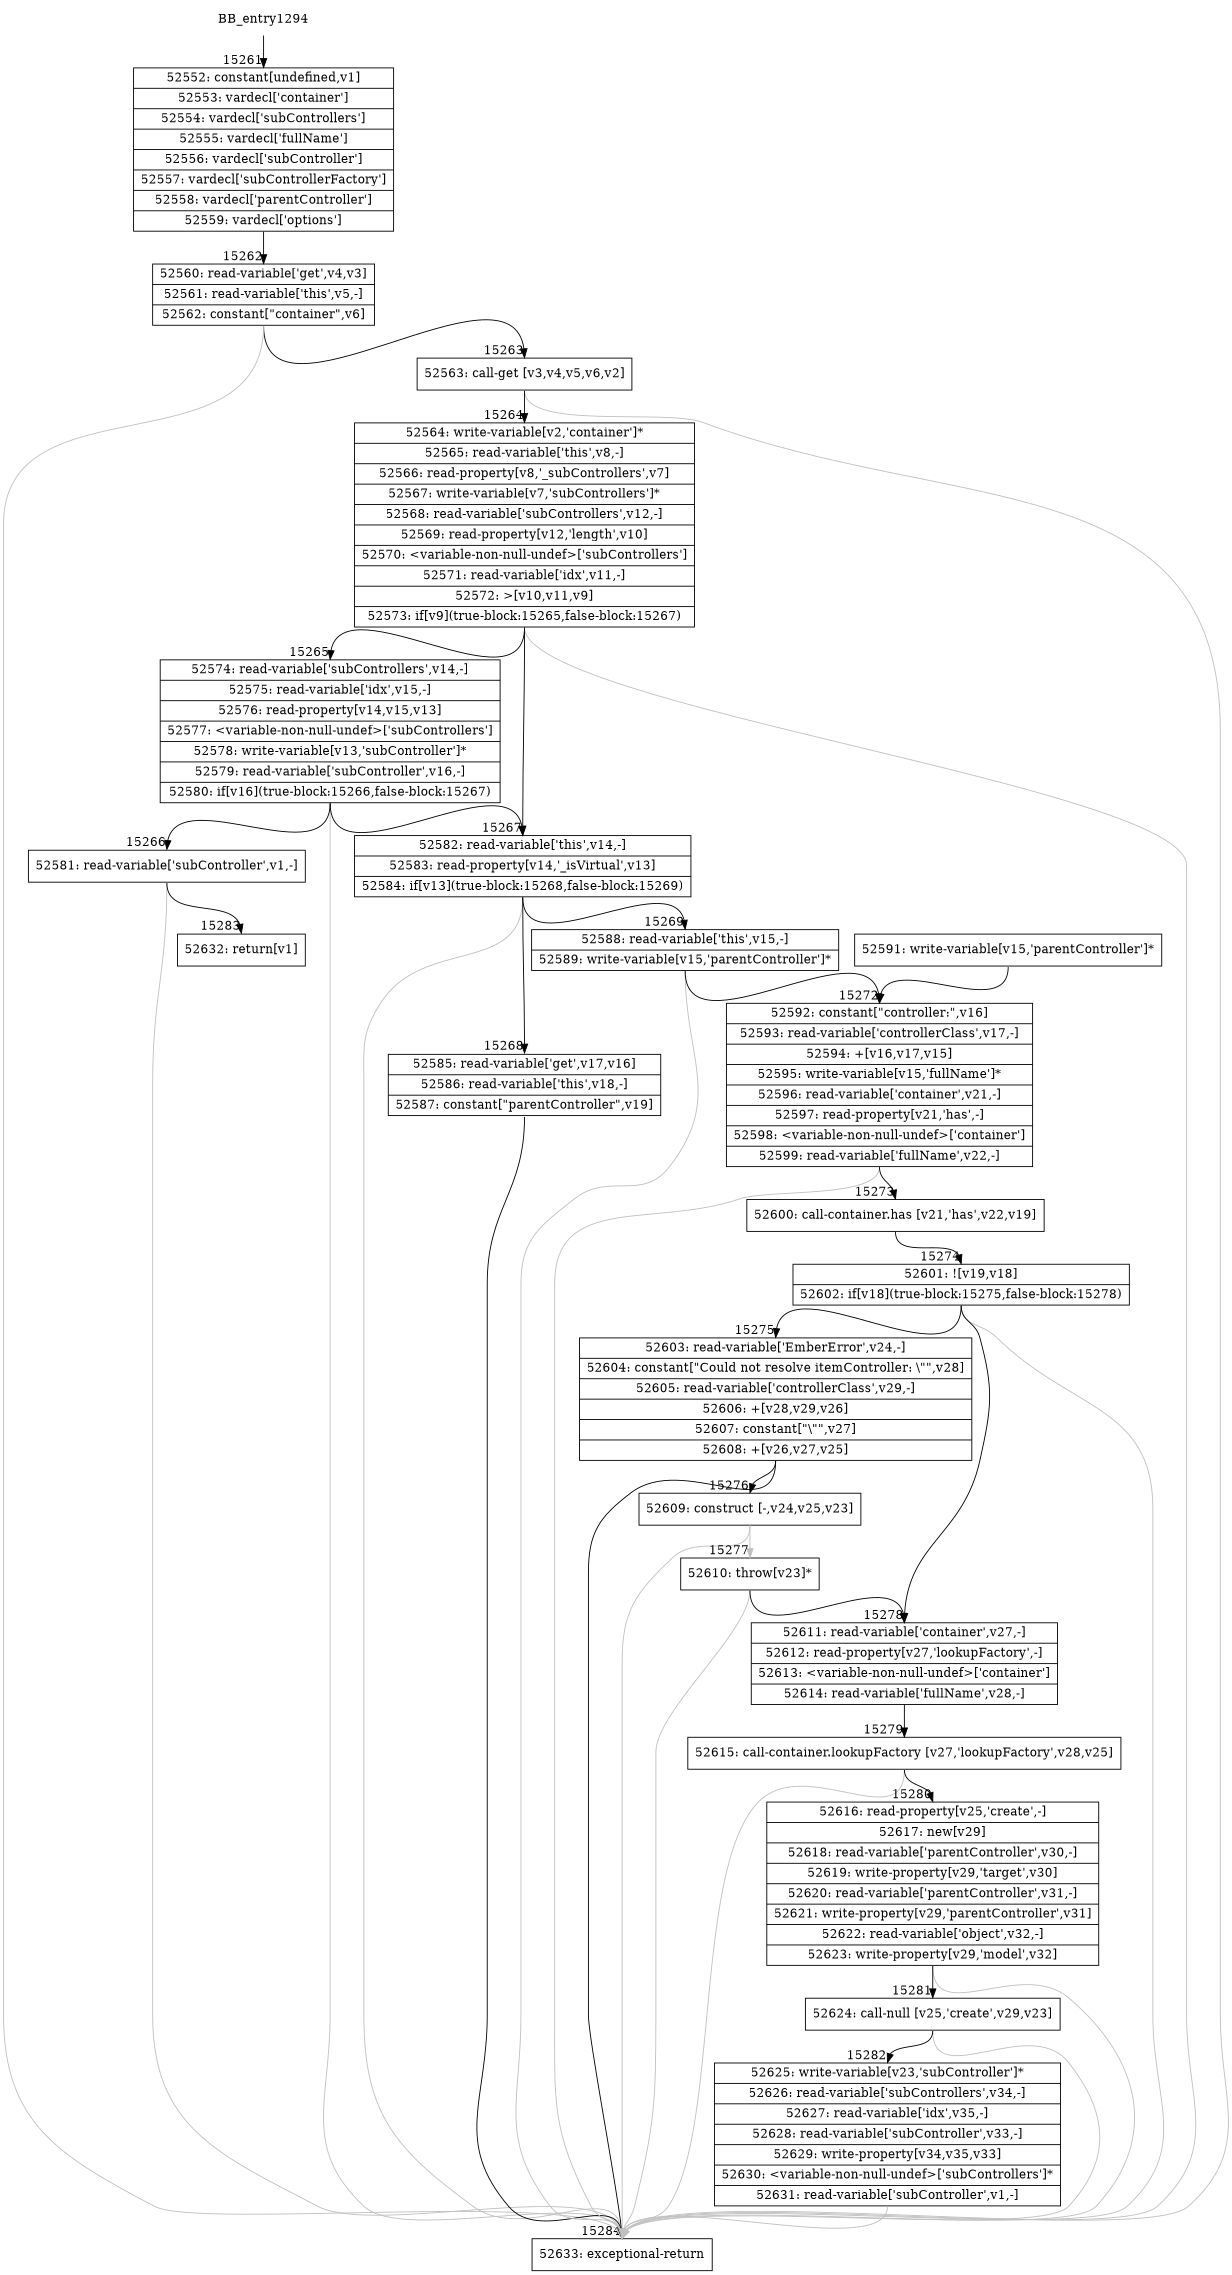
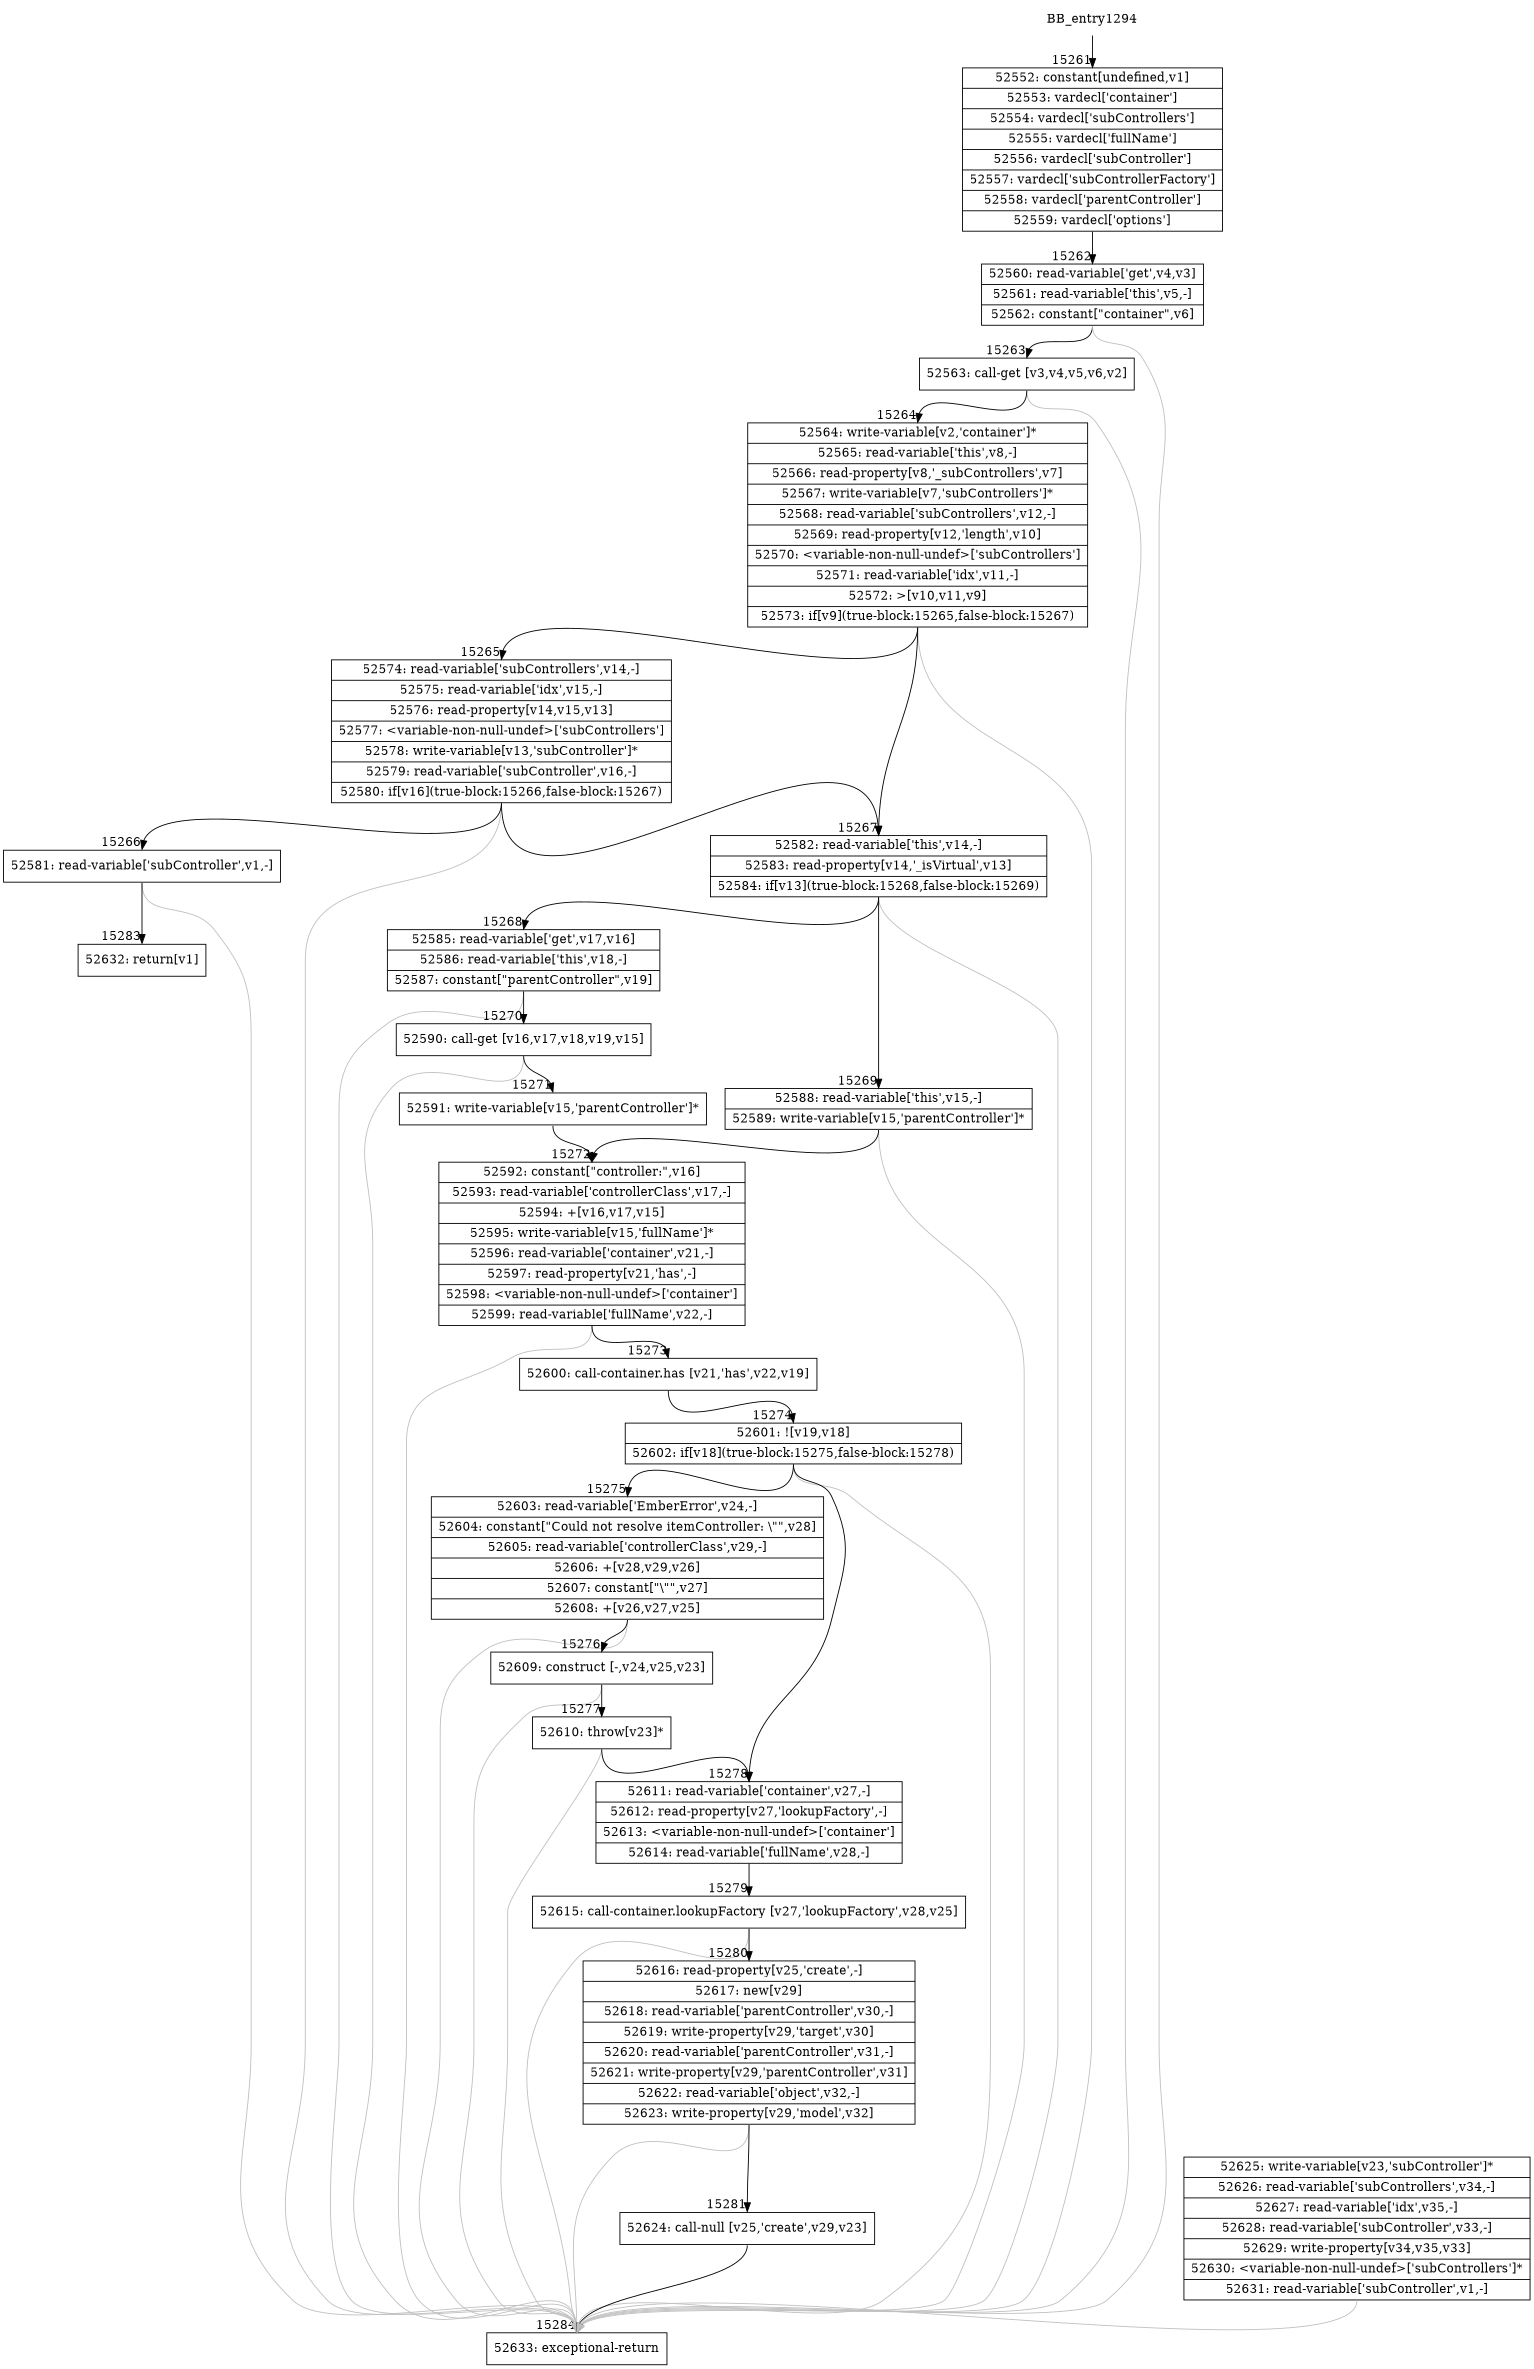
node "52590: call-get [v16,v17,v18,v19,v15]": added
edge "52609: construct [-,v24,v25,v23]" -> "52610: throw[v23]*": color gray -> black
edge "52585: read-variable['get',v17,v16]" -> "52633: exceptional-return": color black -> gray
edge "52603: read-variable['EmberError',v24,-]" -> "52633: exceptional-return": color black -> gray
edge "52624: call-null [v25,'create',v29,v23]" -> "52625: write-variable[v23,'subController']*": removed
edge "52624: call-null [v25,'create',v29,v23]" -> "52633: exceptional-return": color gray -> black
